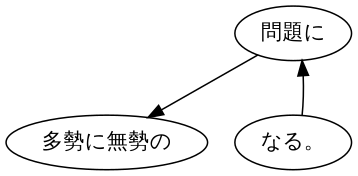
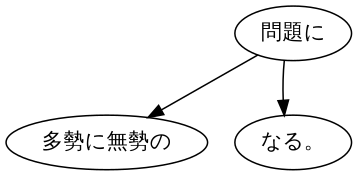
edge "なる。" -> "問題に": reversed
